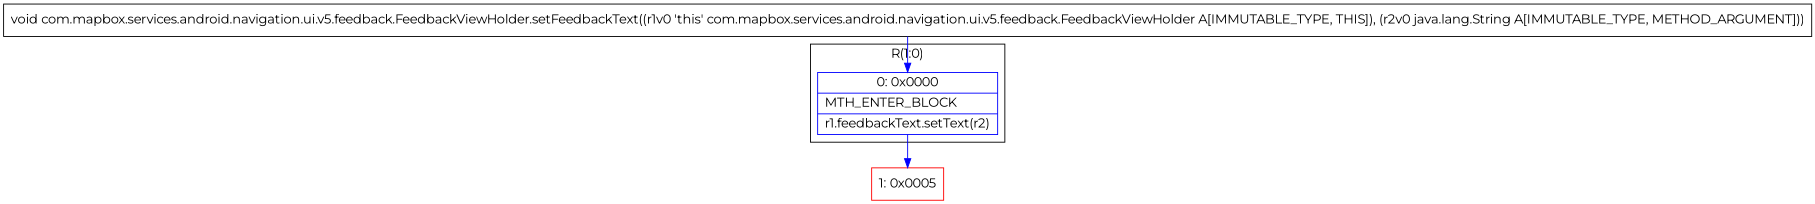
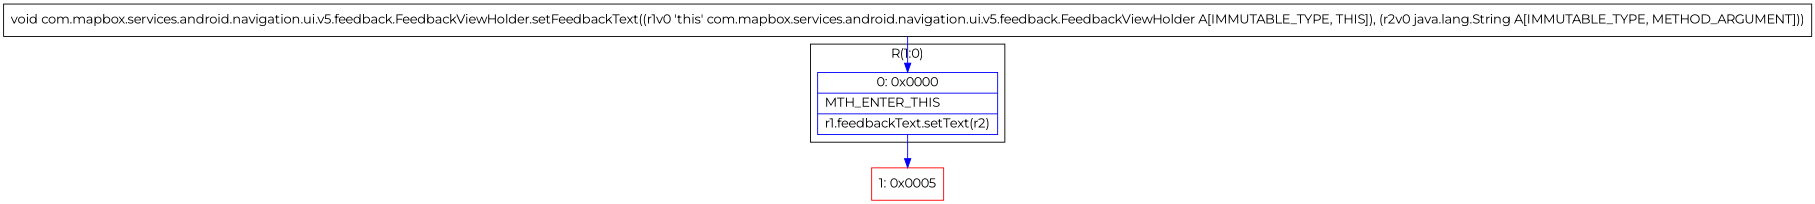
node "0: 0x0000": text "MTH_ENTER_BLOCK" -> "MTH_ENTER_THIS"
